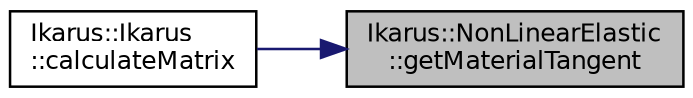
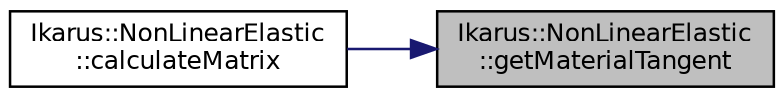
node "Ikarus::Ikarus ::calculateMatrix": label "Ikarus::Ikarus ::calculateMatrix" -> "Ikarus::NonLinearElastic ::calculateMatrix"
